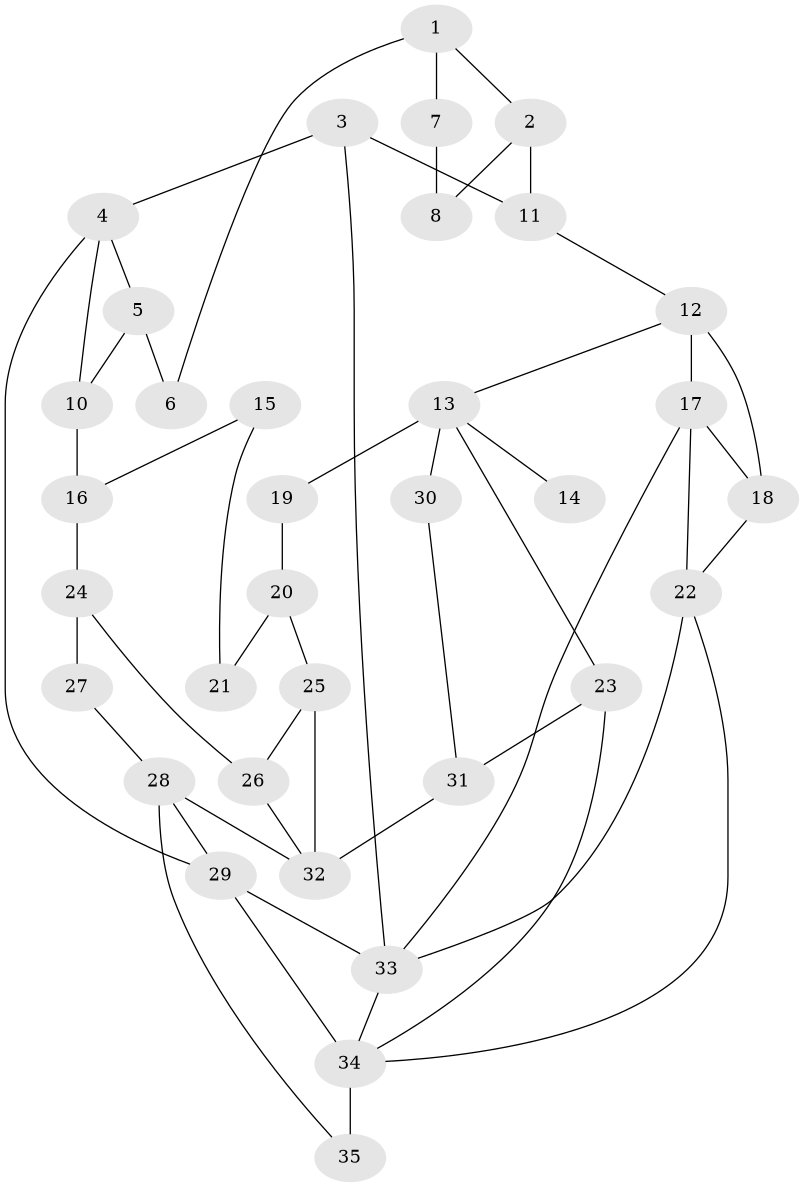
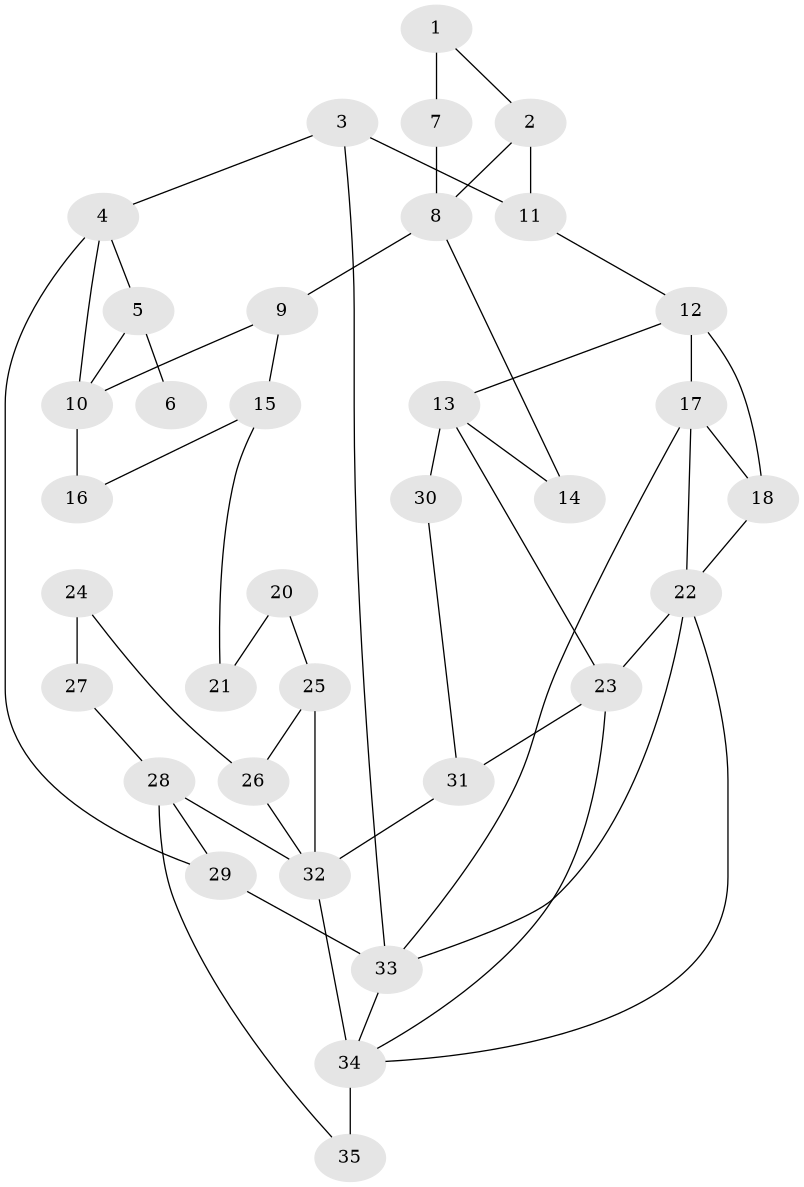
edge "1" -- "6": removed
node "9": added
edge "8" -- "14": added
node "19": removed
edge "16" -- "24": removed
edge "22" -- "23": added
edge "29" -- "34": now "32" -- "34"
